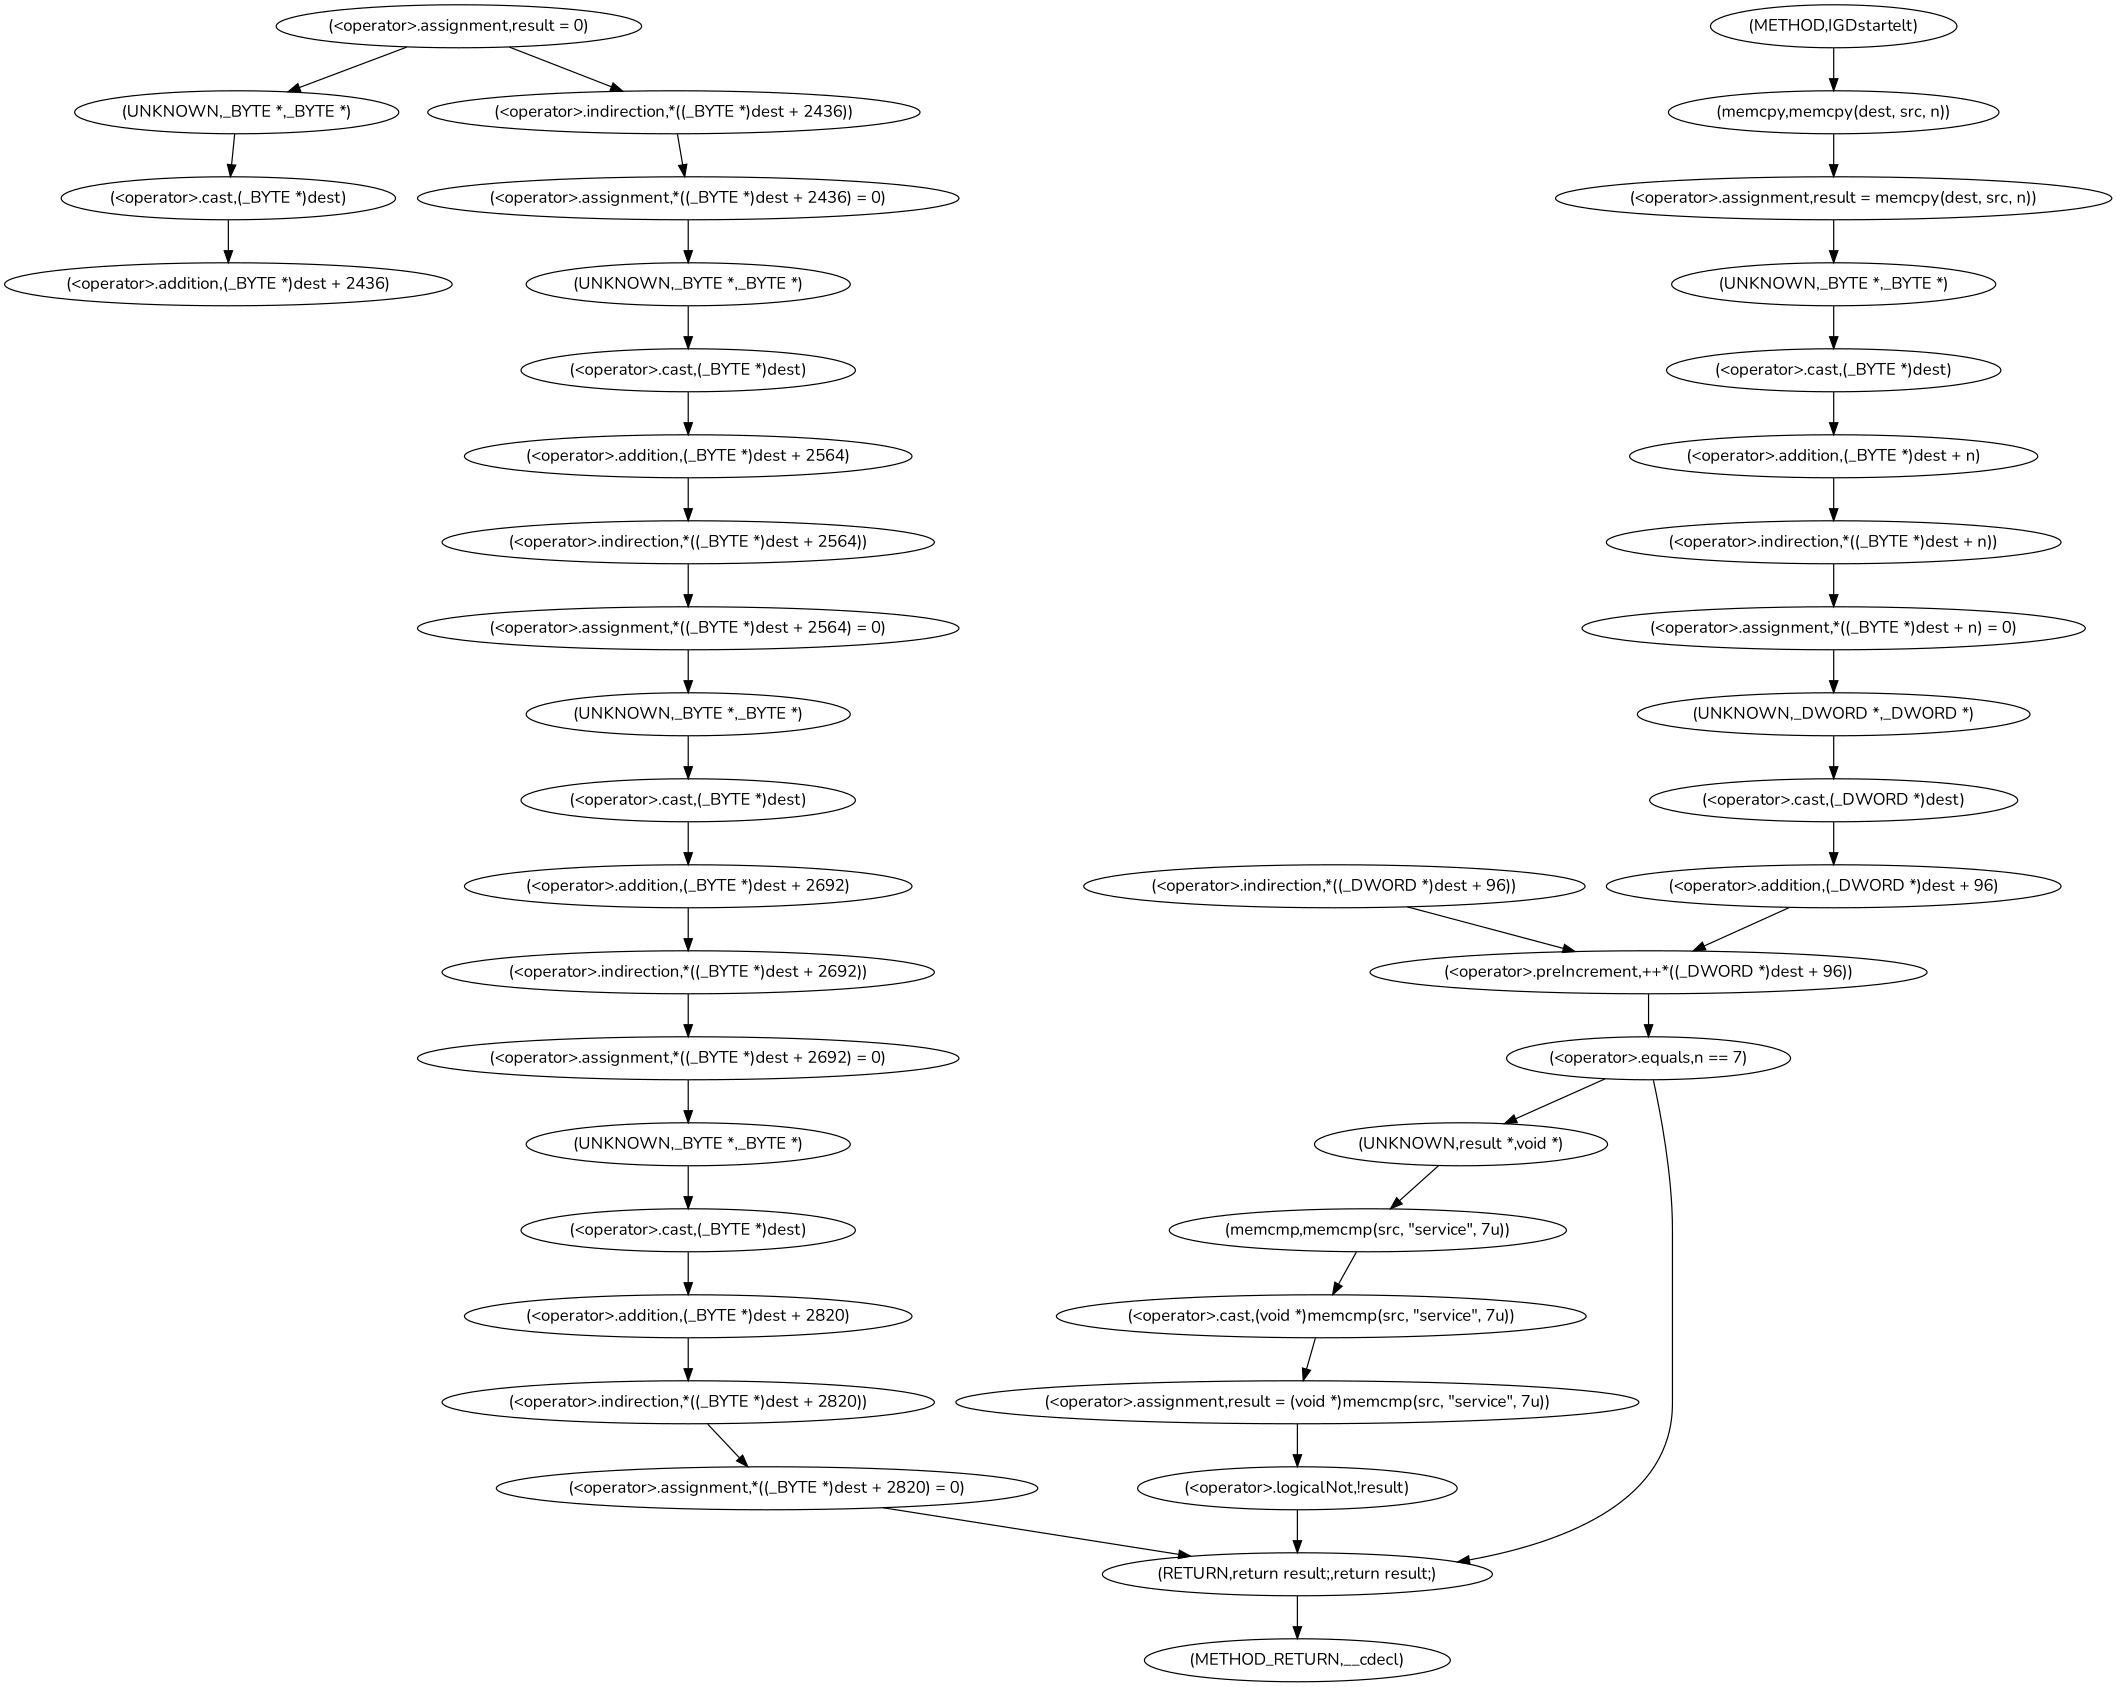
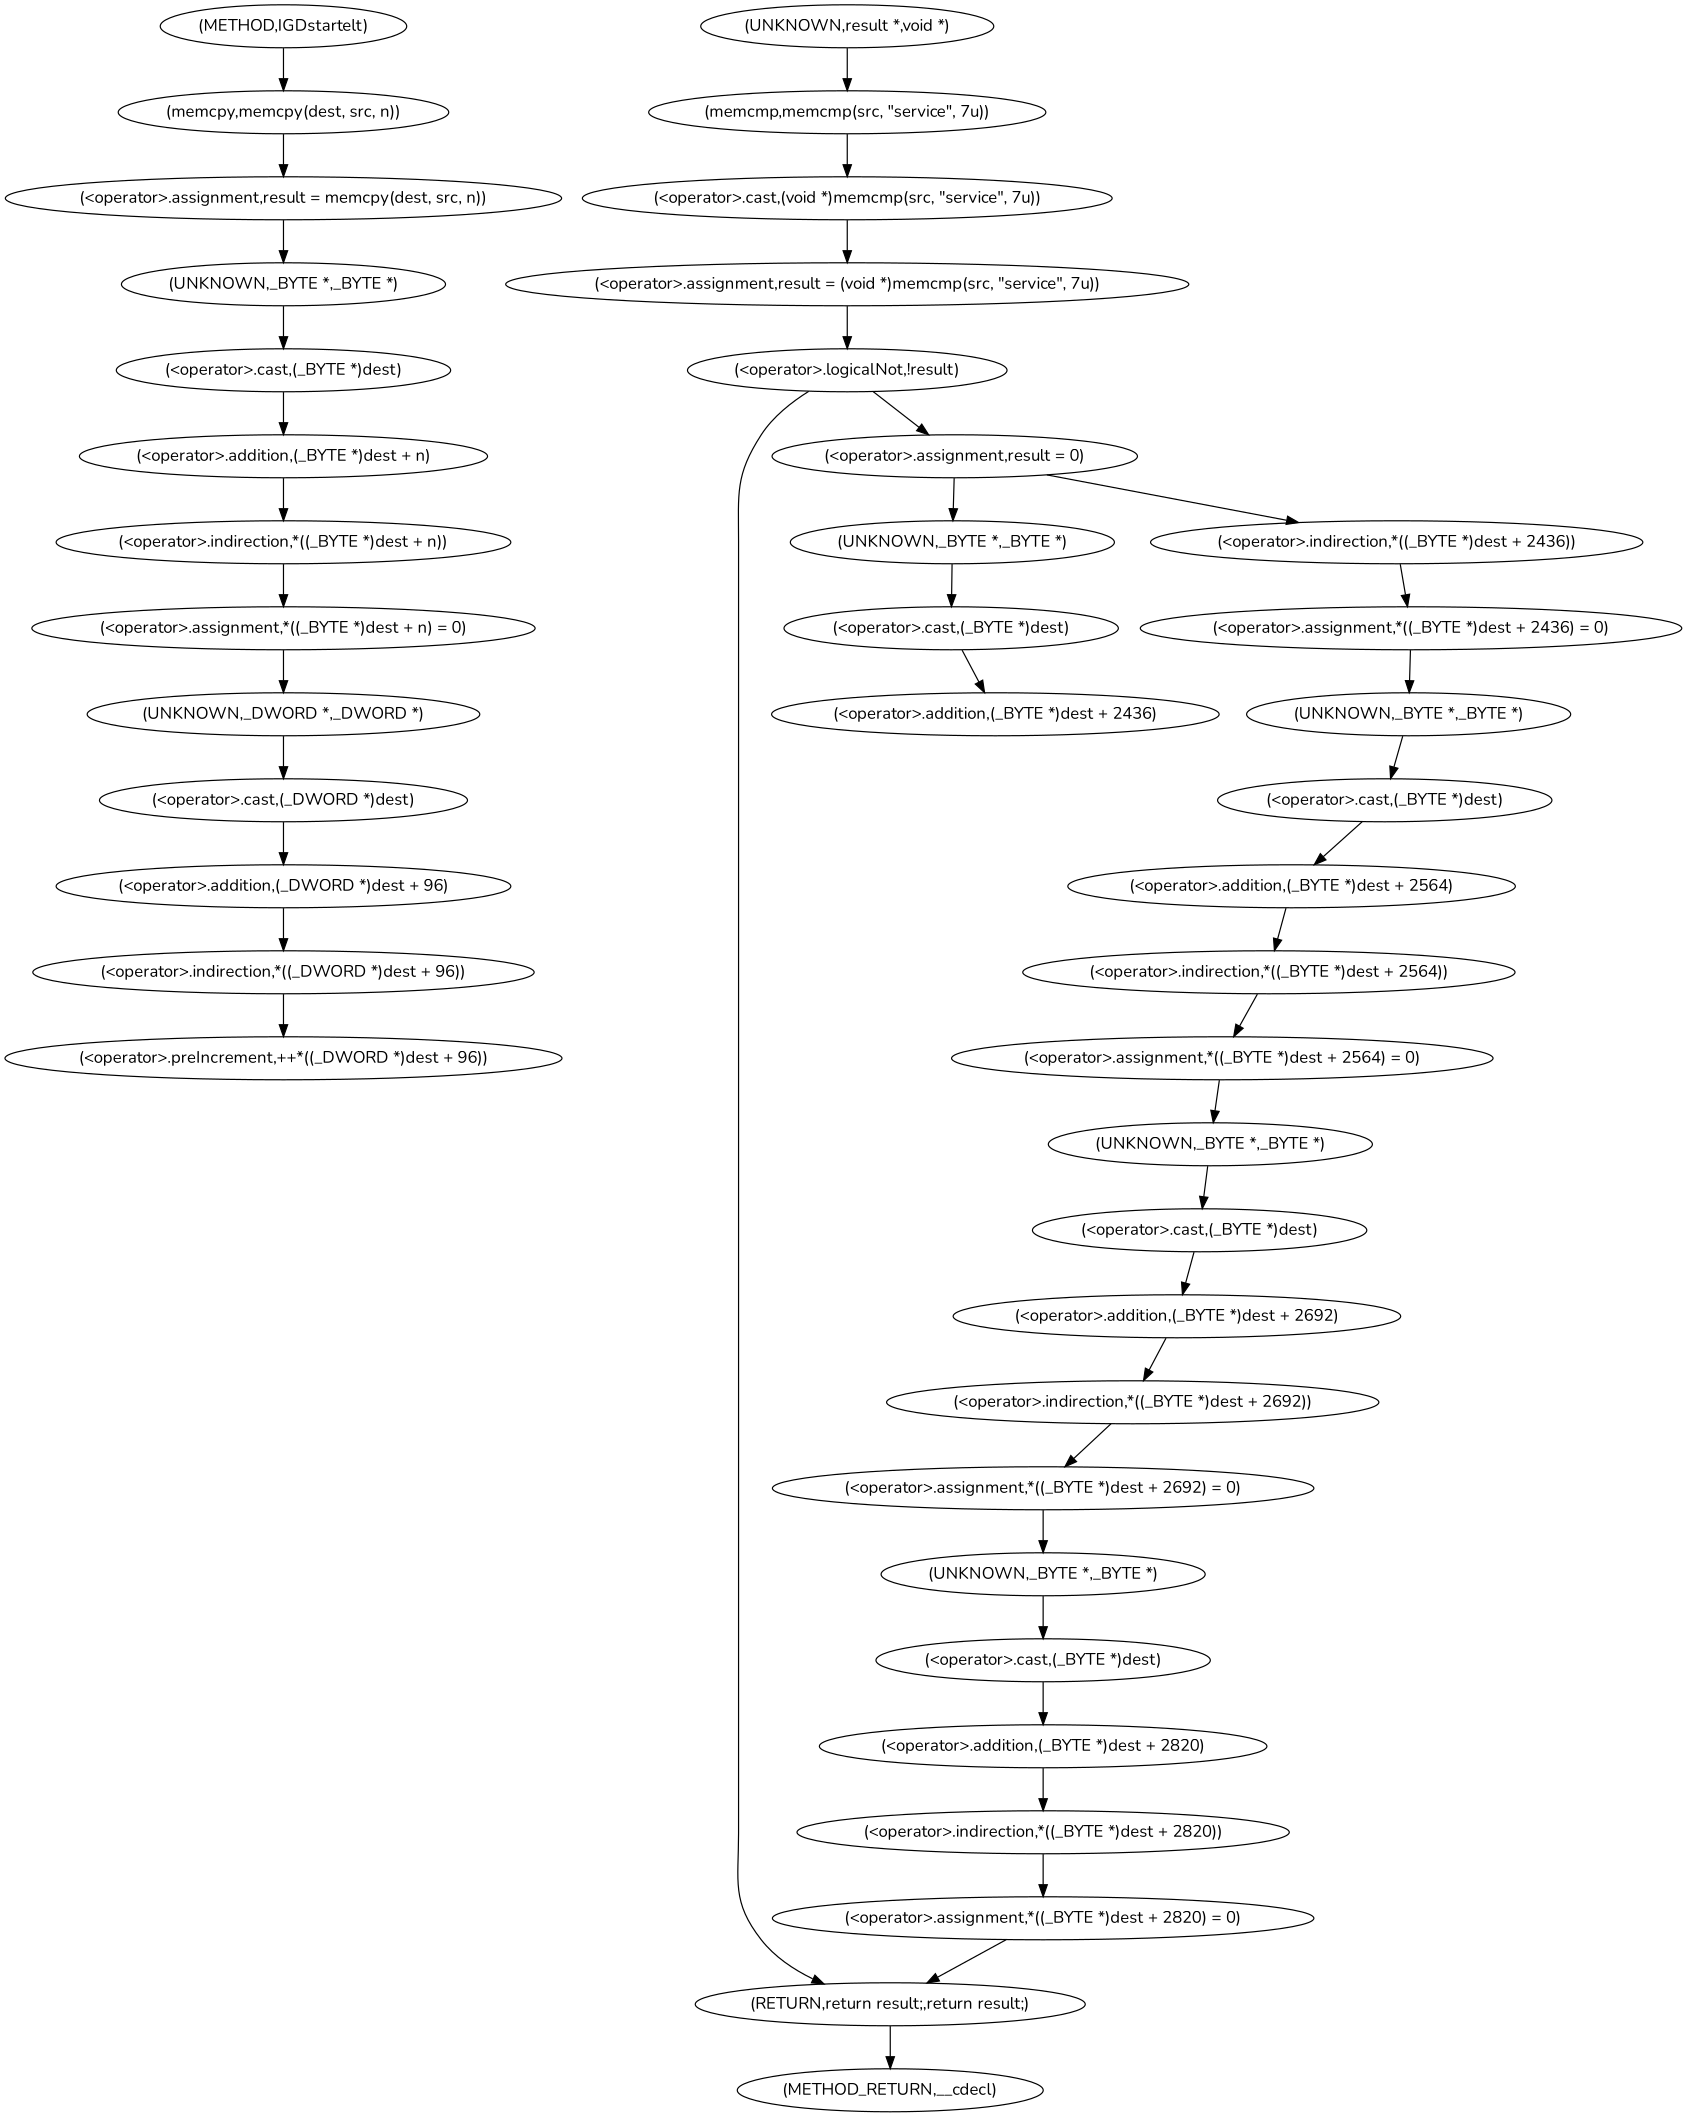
edge "(<operator>.logicalNot,!result)" -> "(<operator>.assignment,result = 0)": added
edge "(<operator>.addition,(_DWORD *)dest + 96)" -> "(<operator>.preIncrement,++*((_DWORD *)dest + 96))": now "(<operator>.addition,(_DWORD *)dest + 96)" -> "(<operator>.indirection,*((_DWORD *)dest + 96))"
node "(<operator>.equals,n == 7)": removed
